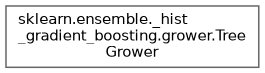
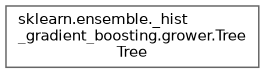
node "sklearn.ensemble._hist _gradient_boosting.grower.Tree Grower": label "sklearn.ensemble._hist _gradient_boosting.grower.Tree Grower" -> "sklearn.ensemble._hist _gradient_boosting.grower.Tree Tree"
